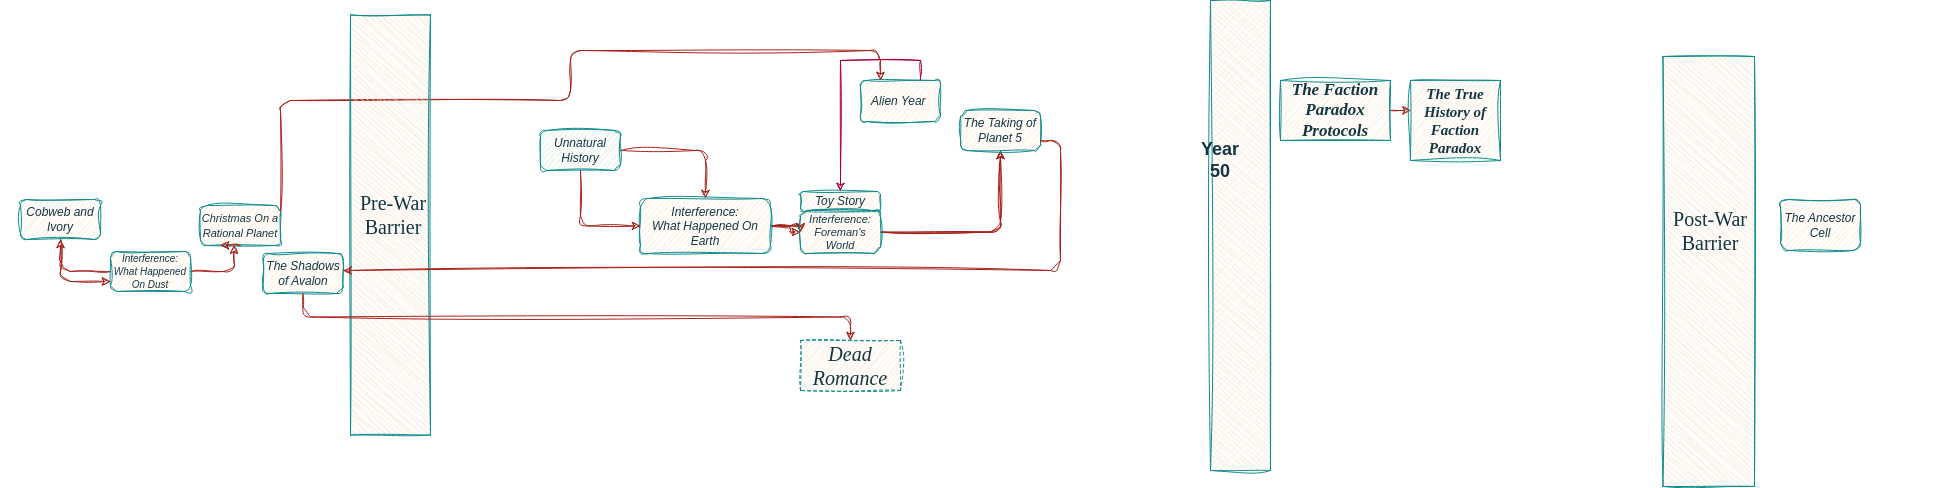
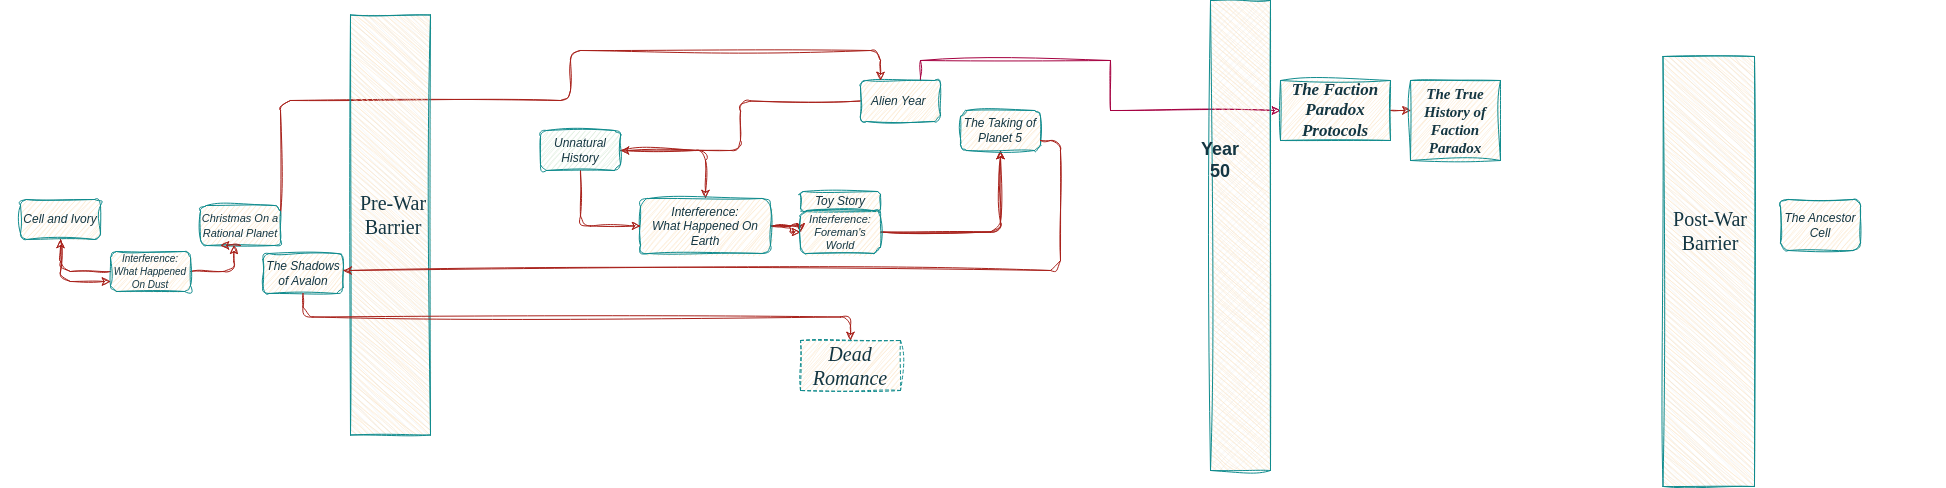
edge "Alien Year" -> "Toy Story": now "Alien Year" -> "The Faction Paradox Protocols"
edge "Alien Year" -> "Unnatural History": added
node "Cobweb and Ivory": label "Cobweb and Ivory" -> "Cell and Ivory"
